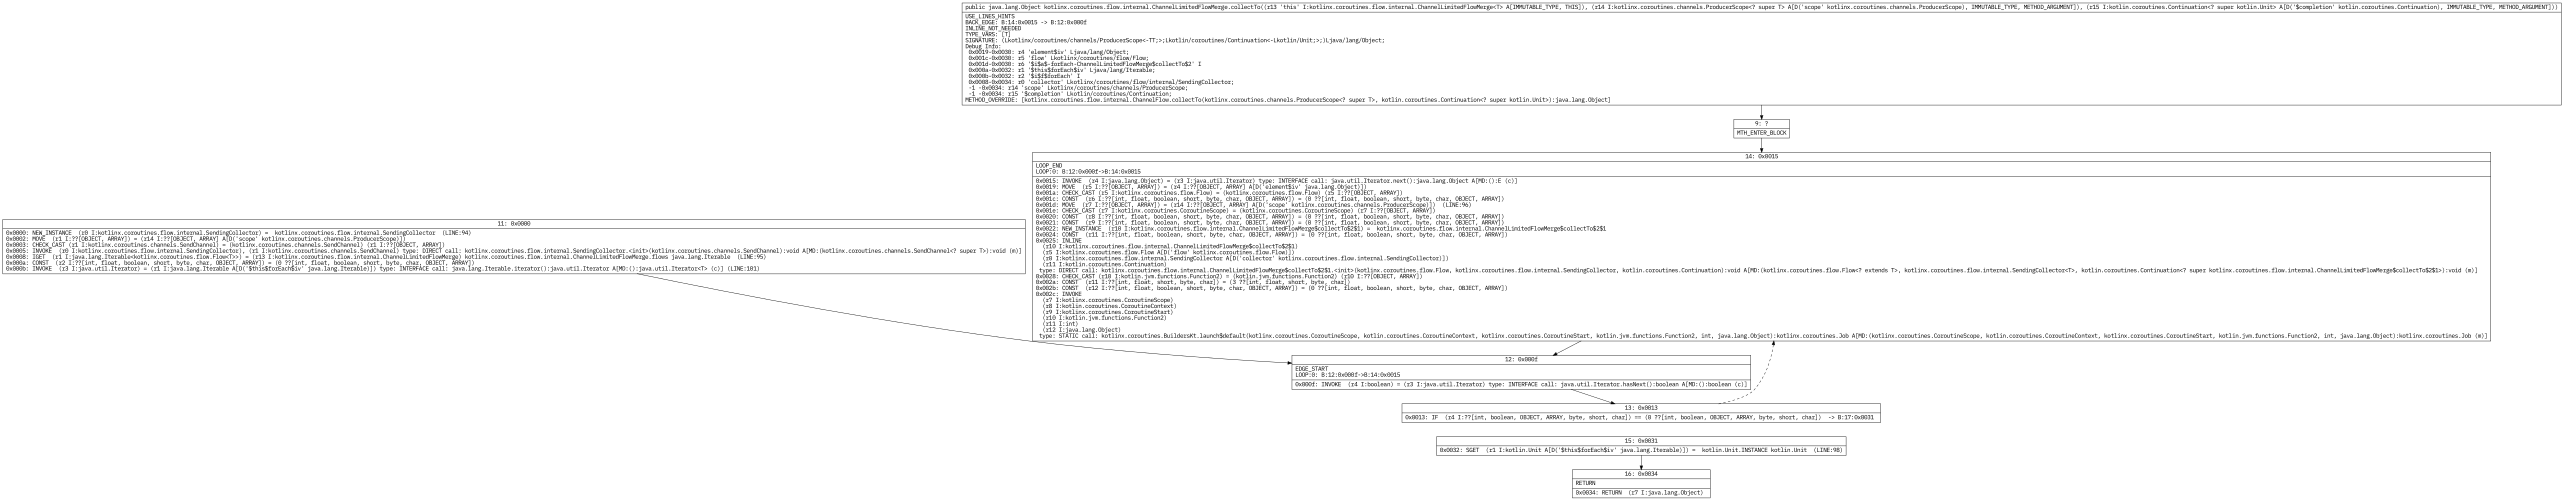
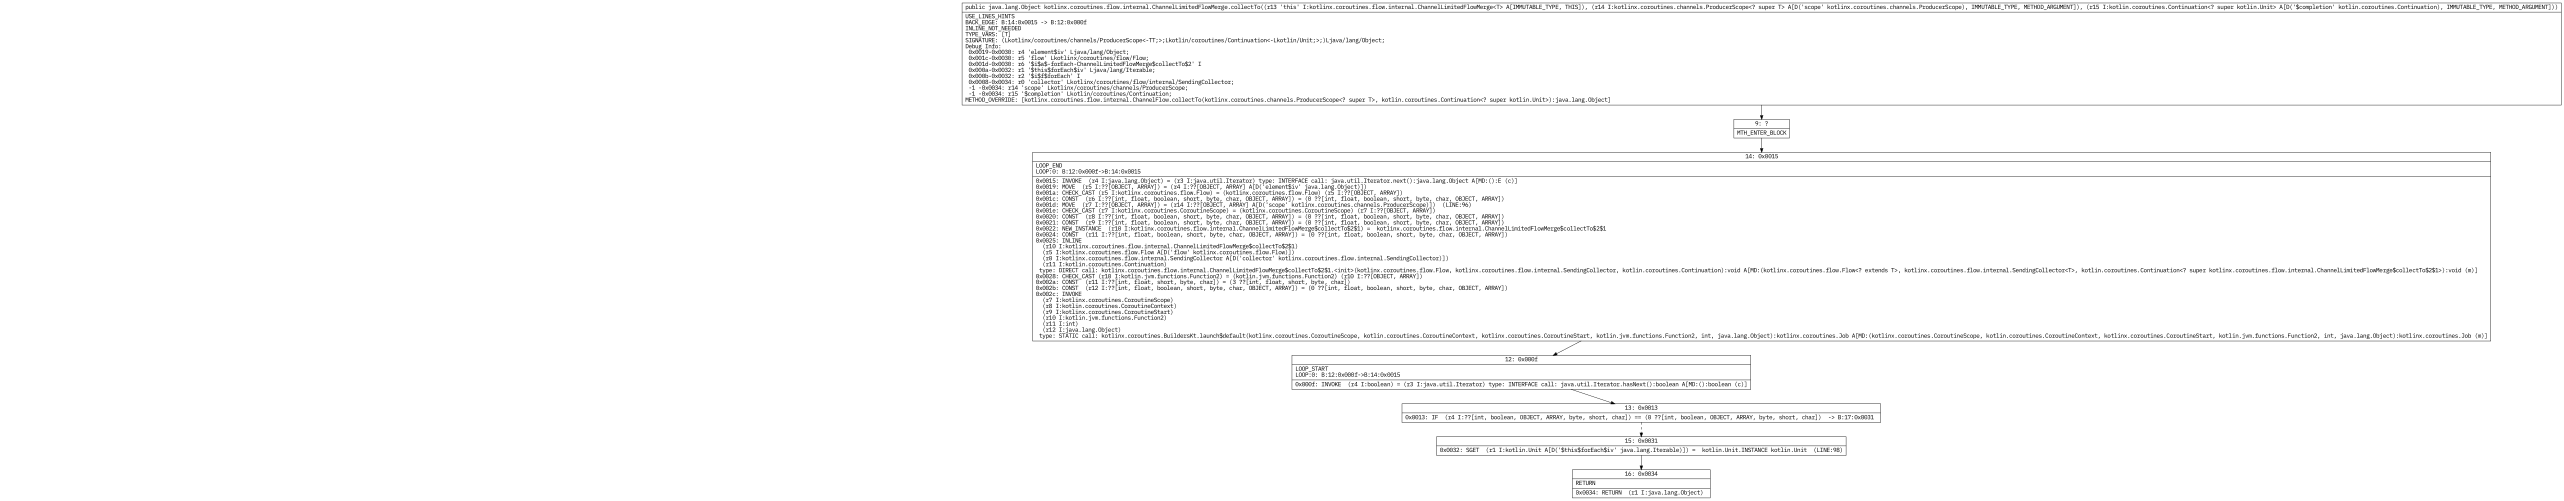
node "11: 0x0000": removed
node "12: 0x000f": text "EDGE_START" -> "LOOP_START"
edge "13: 0x0013" -> "14: 0x0015": now "13: 0x0013" -> "15: 0x0031"
node "16: 0x0034": text "0x0034: RETURN  (r7 I:java.lang.Object)" -> "0x0034: RETURN  (r1 I:java.lang.Object)"
